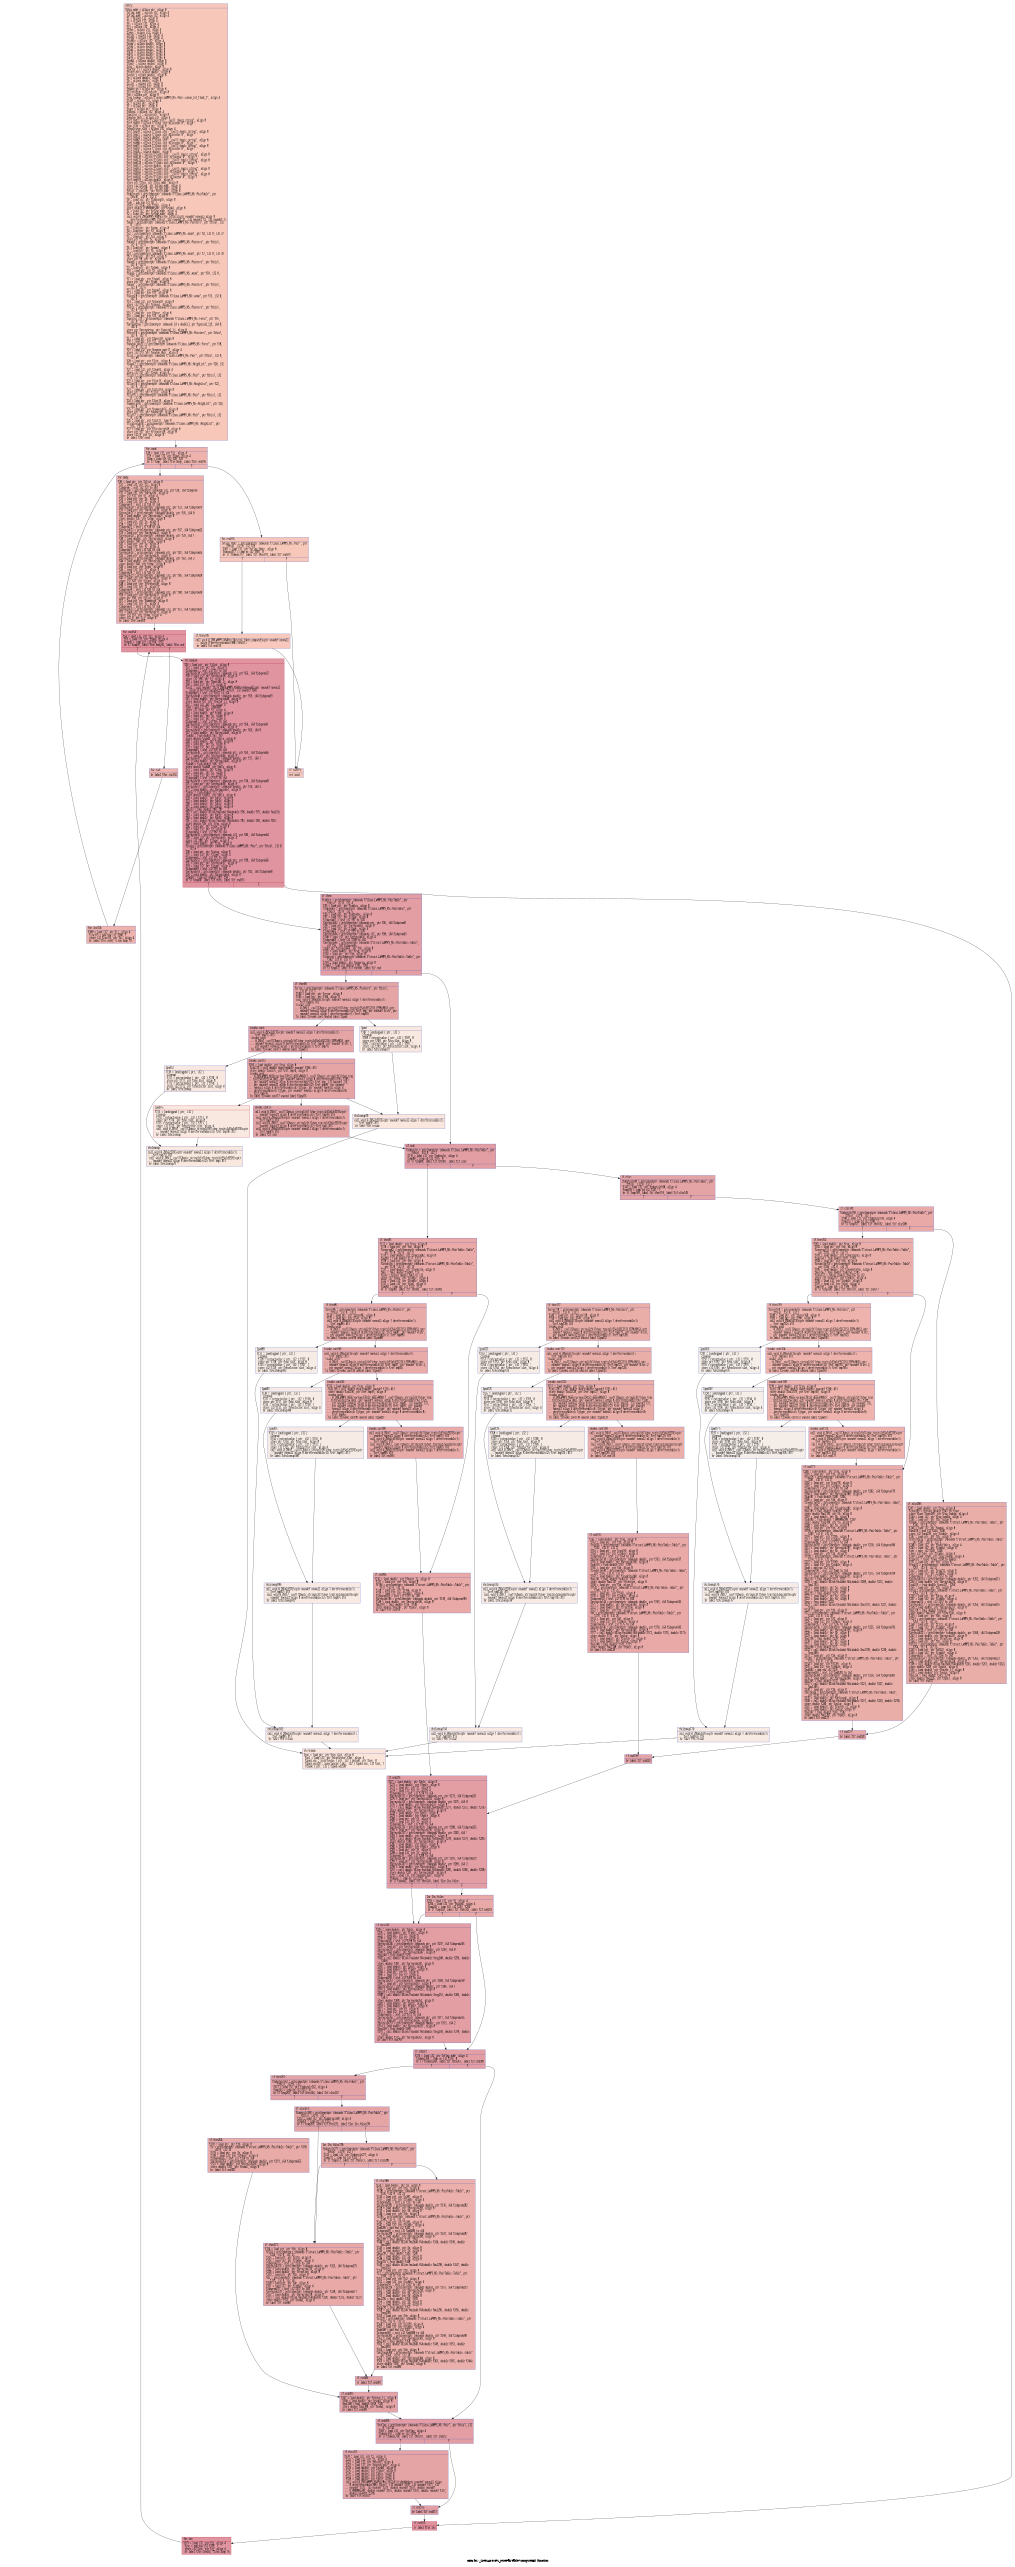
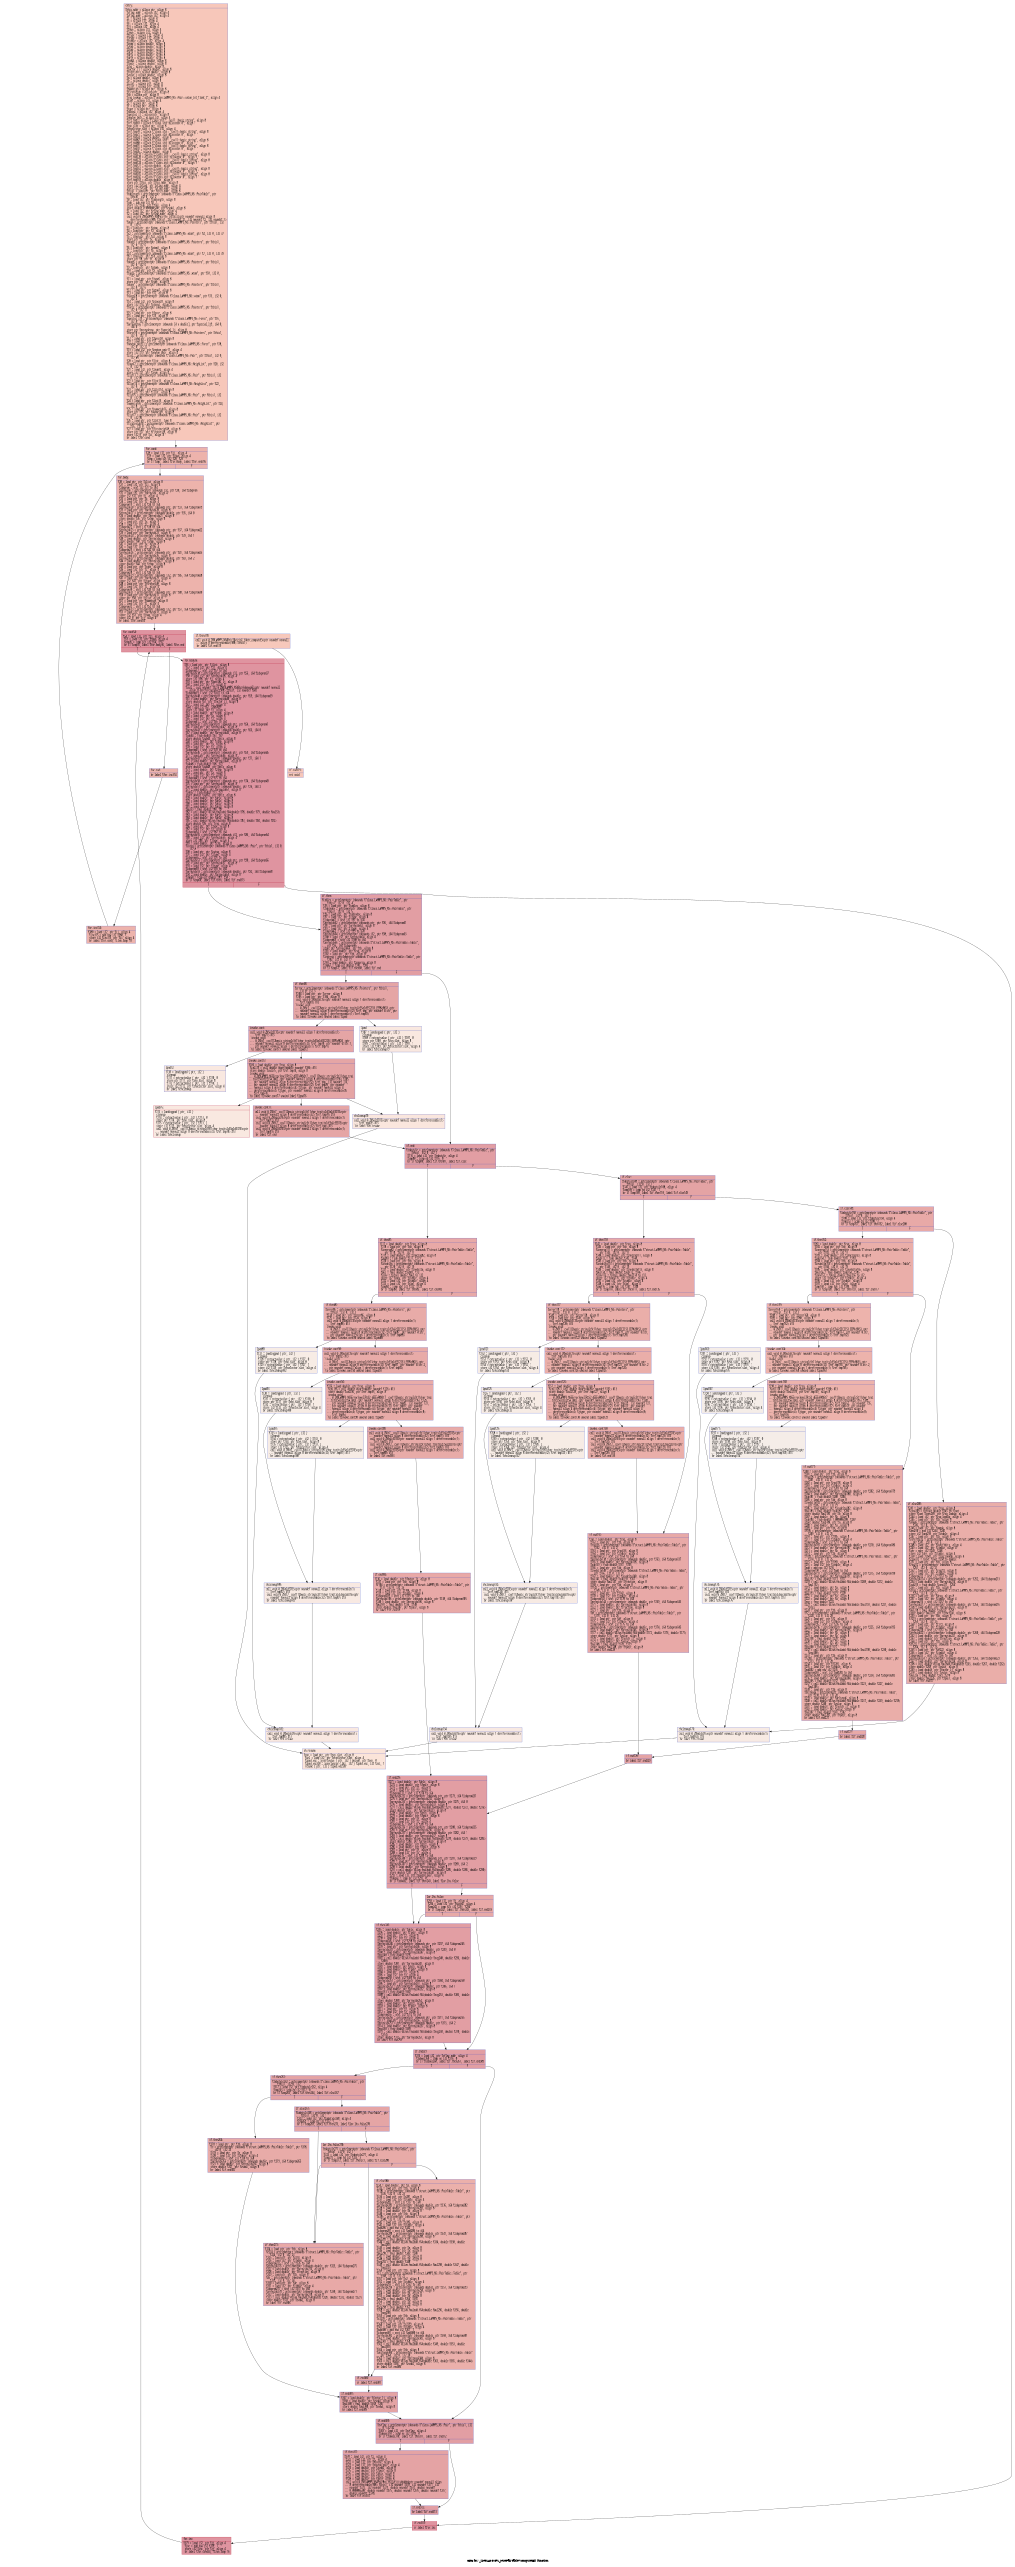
node "for.end316:": removed
node "ehcleanup:": removed
node "if.then110:": added
edge "if.then159:" -> "lpad163:": removed
edge "invoke.cont90:" -> "invoke.cont94:": removed
edge "if.then81:" -> "if.end103:": removed
node "invoke.cont172:": removed
edge "if.else208:" -> "if.end227:": now "if.else208:" -> "ehcleanup176:"
edge "if.then261:" -> "if.then264:": added
edge "if.then273:" -> "if.end306:": now "lor.lhs.false270:" -> "if.end306:"
